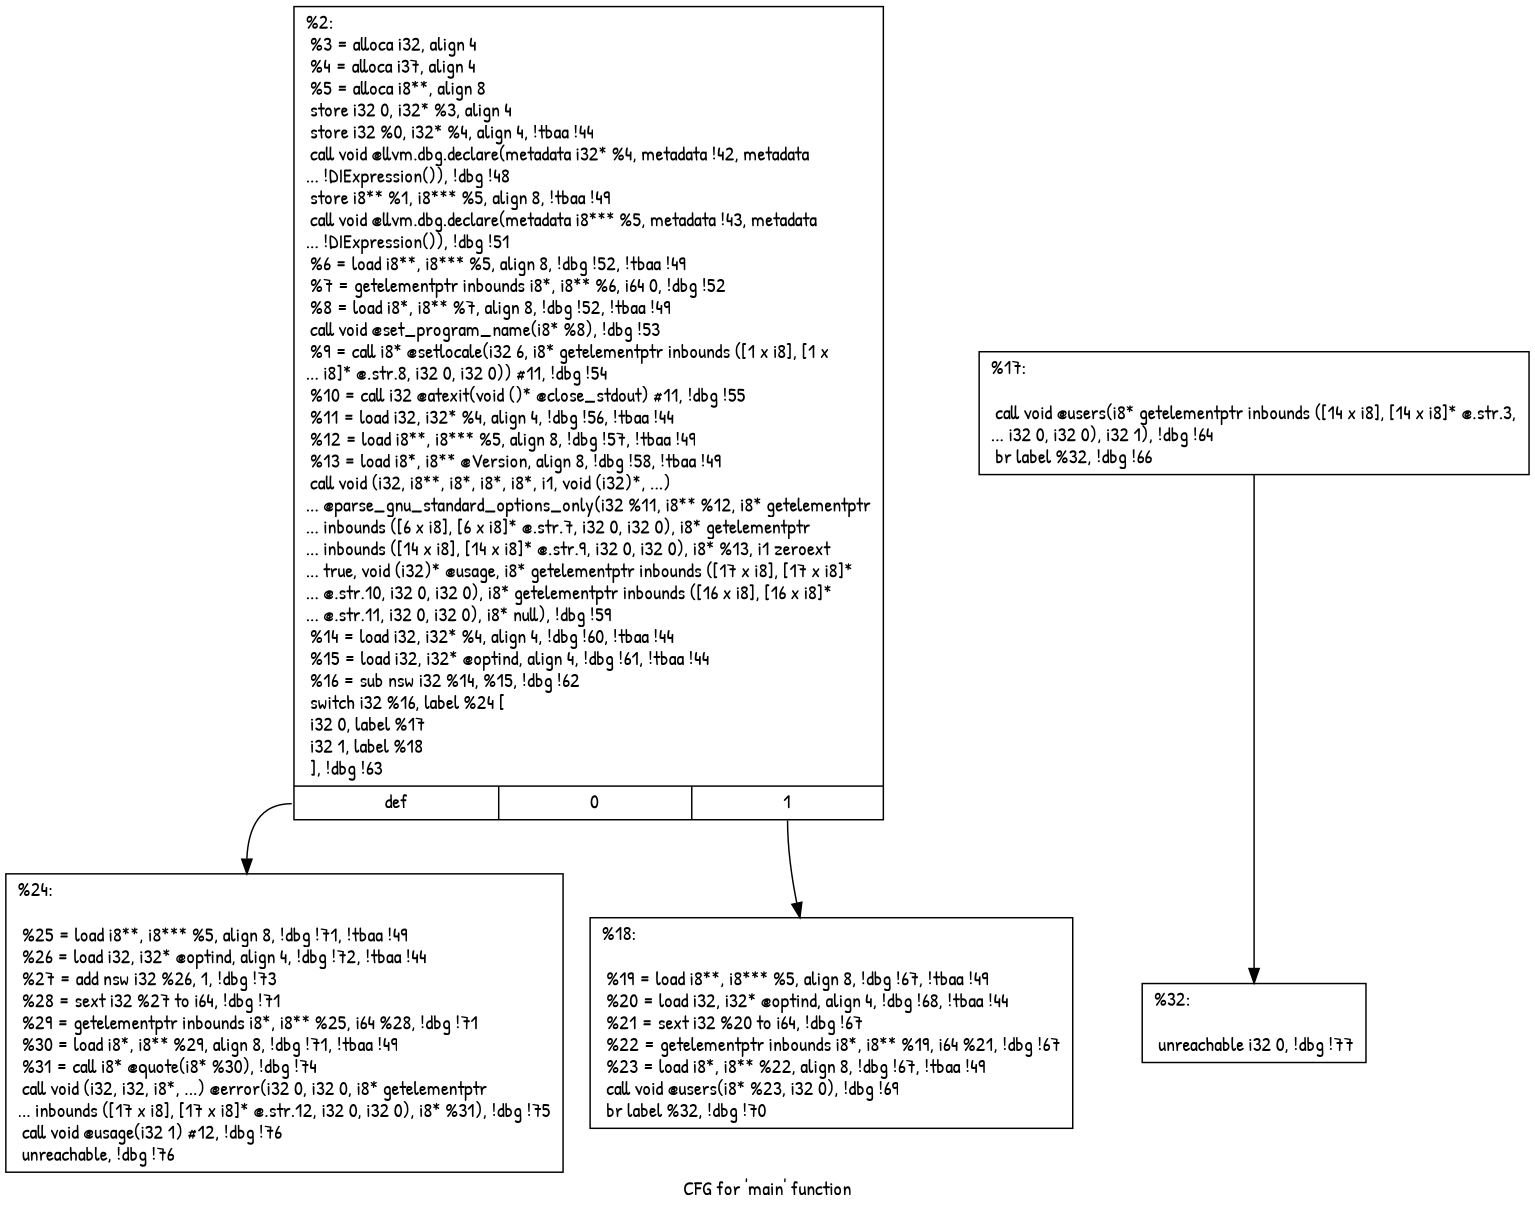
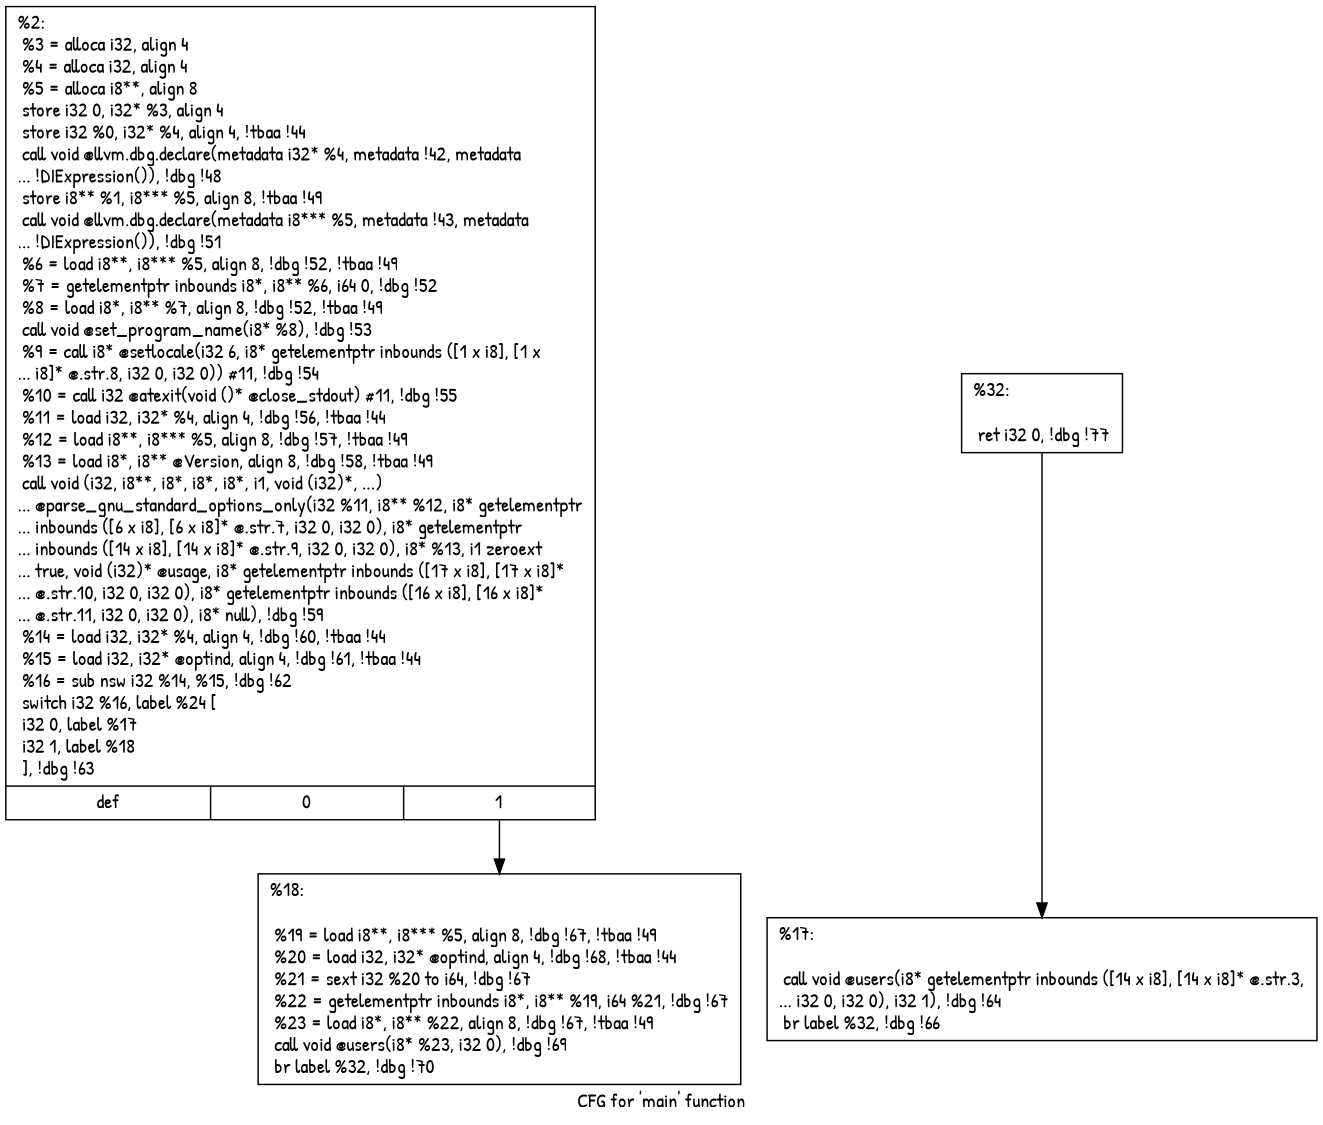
node "%2:": text "%4 = alloca i37, align 4" -> "%4 = alloca i32, align 4"
edge "%17:" -> "%32:": reversed
node "%24:": removed
node "%32:": text "unreachable i32 0, !dbg !77" -> "ret i32 0, !dbg !77"
